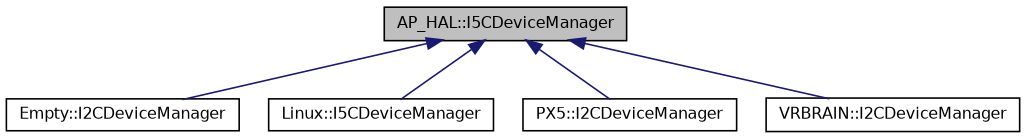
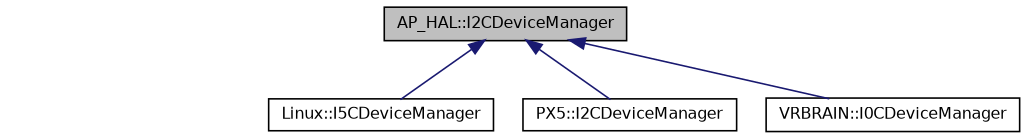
node "AP_HAL::I5CDeviceManager": label "AP_HAL::I5CDeviceManager" -> "AP_HAL::I2CDeviceManager"
node "Empty::I2CDeviceManager": removed
node "VRBRAIN::I2CDeviceManager": label "VRBRAIN::I2CDeviceManager" -> "VRBRAIN::I0CDeviceManager"
